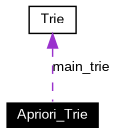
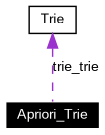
edge "Apriori_Trie" -> "Trie": label "main_trie" -> "trie_trie"
